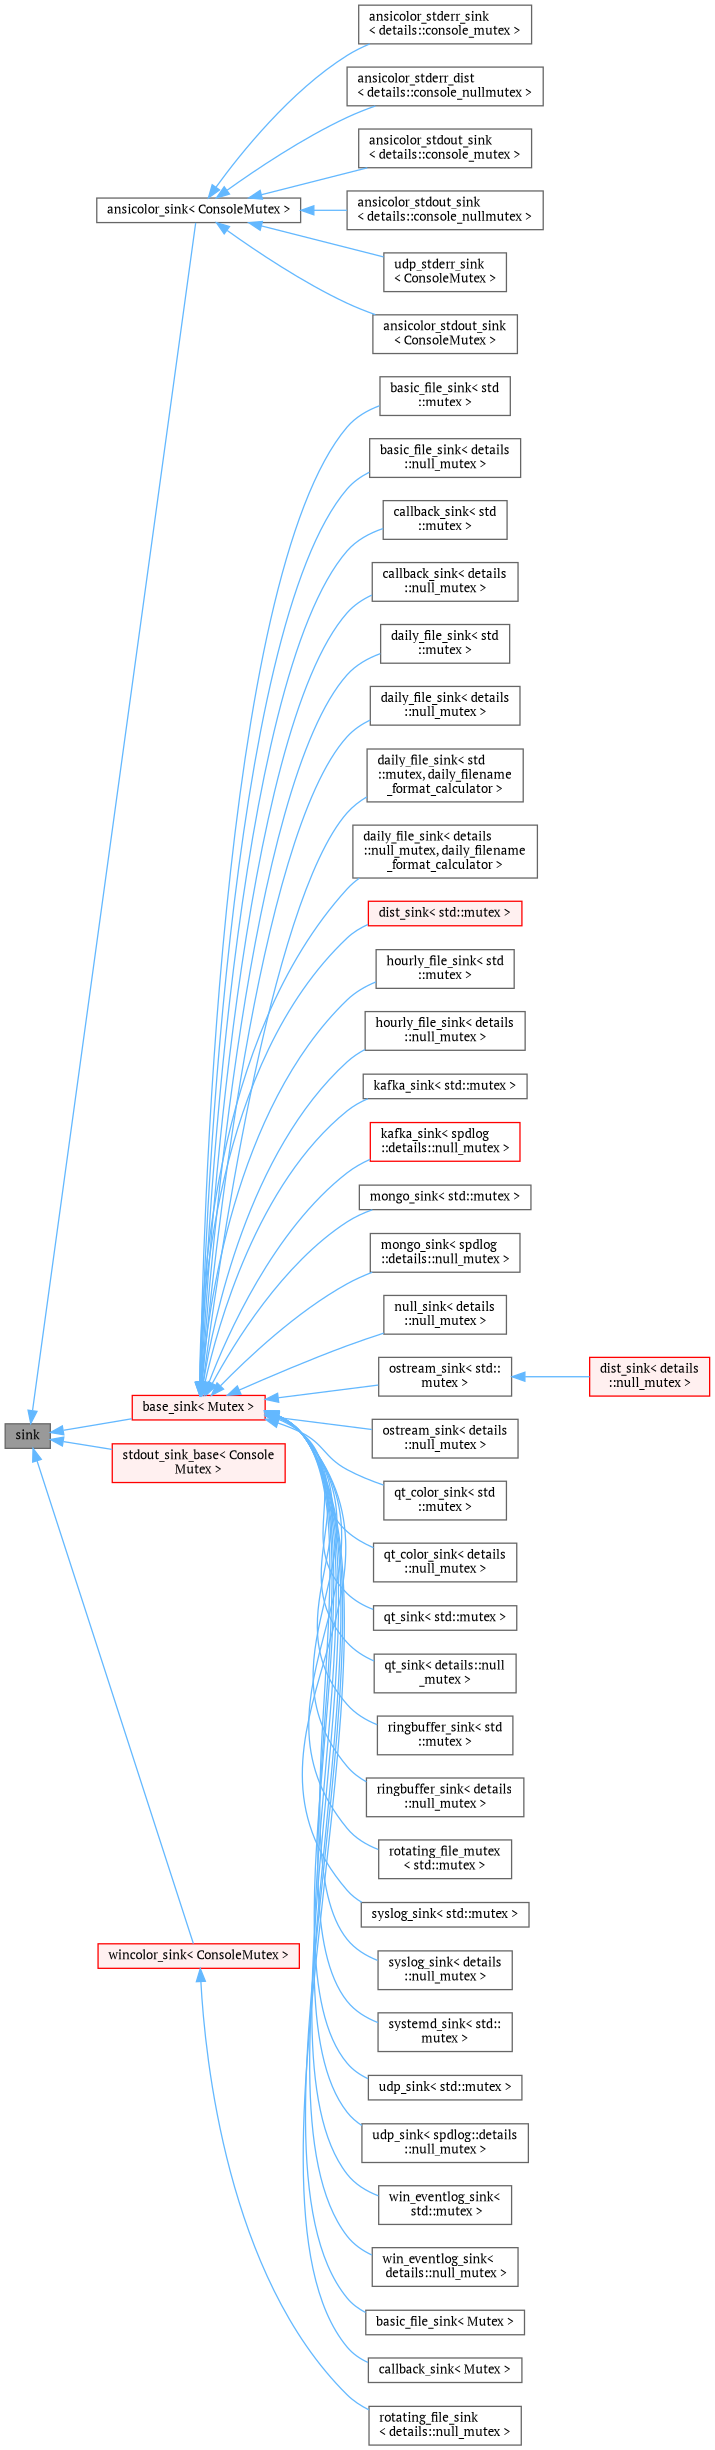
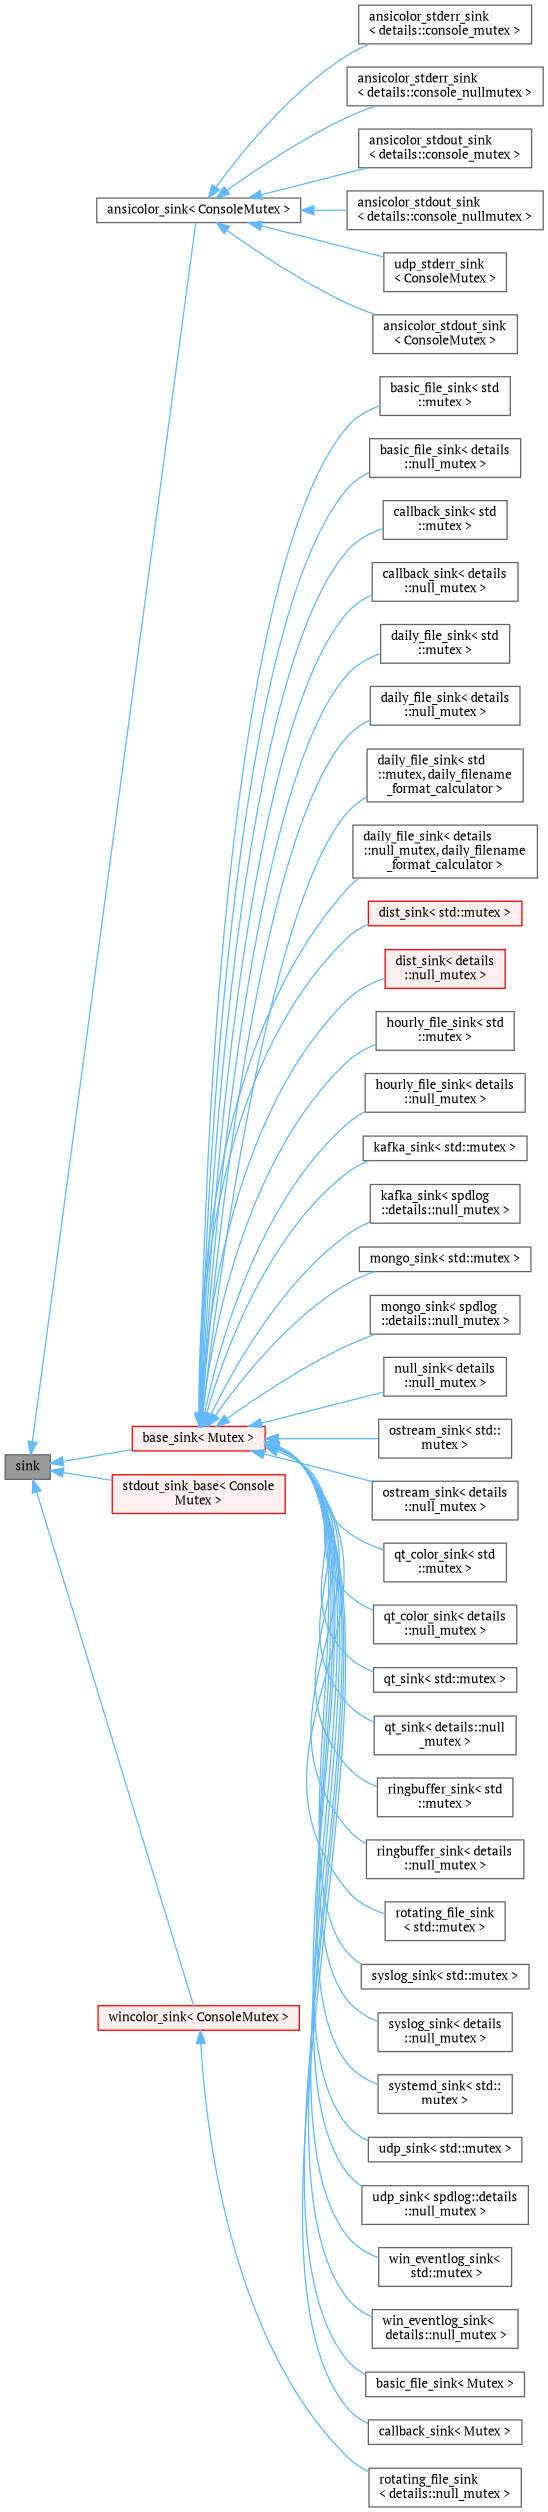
node "ansicolor_stderr_dist < details::console_nullmutex >": label "ansicolor_stderr_dist < details::console_nullmutex >" -> "ansicolor_stderr_sink < details::console_nullmutex >"
node "kafka_sink< spdlog ::details::null_mutex >": color red -> gray40
edge "dist_sink< details ::null_mutex >" -> "ostream_sink< std:: mutex >": now "dist_sink< details ::null_mutex >" -> "base_sink< Mutex >"
node "rotating_file_mutex < std::mutex >": label "rotating_file_mutex < std::mutex >" -> "rotating_file_sink < std::mutex >"
